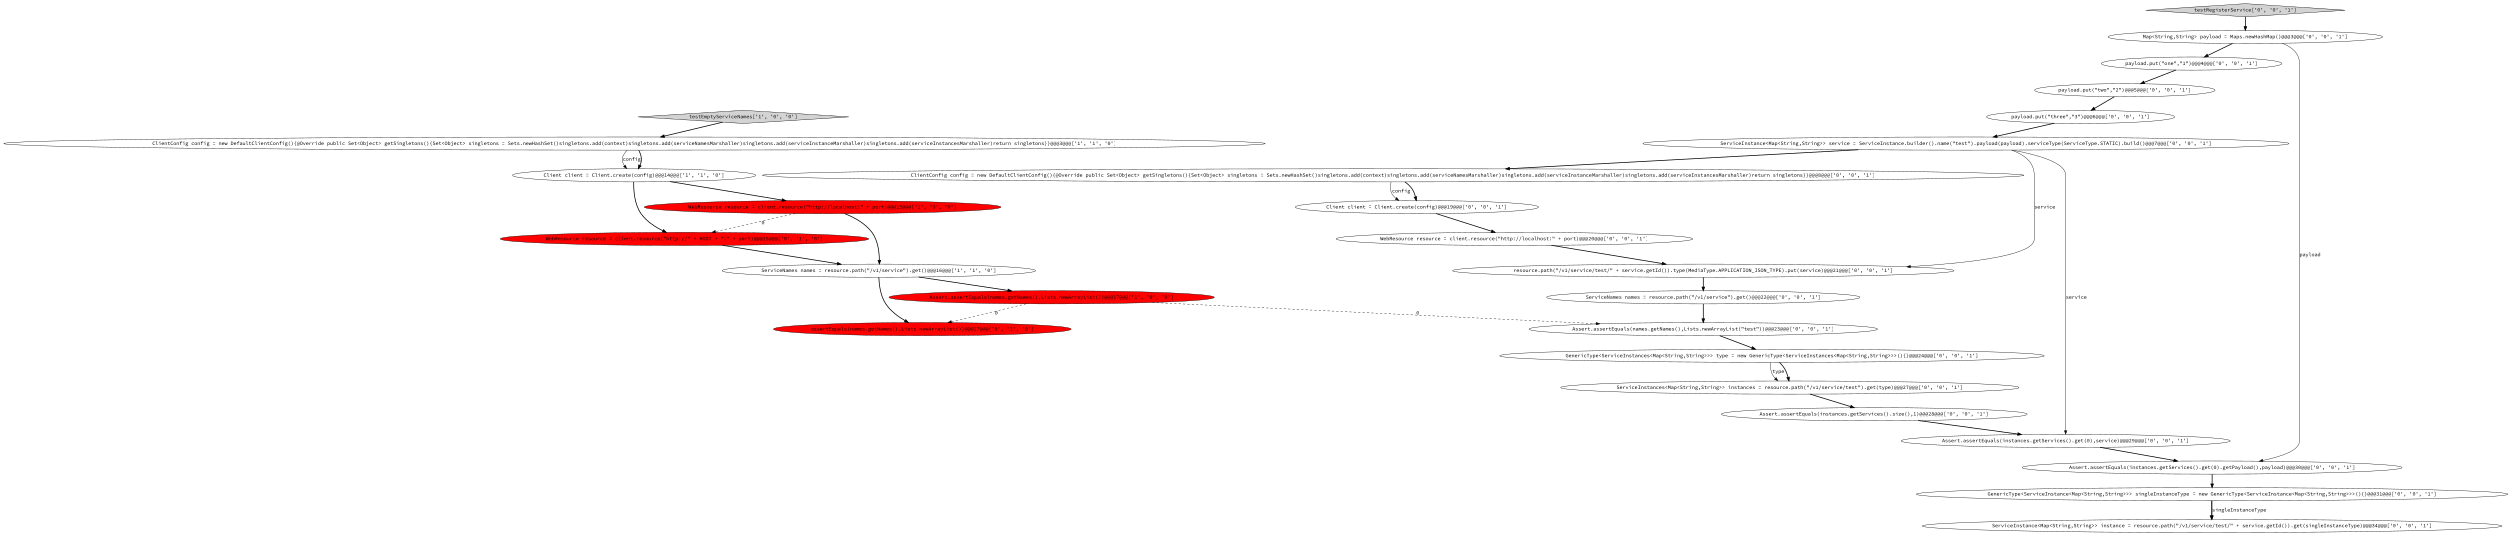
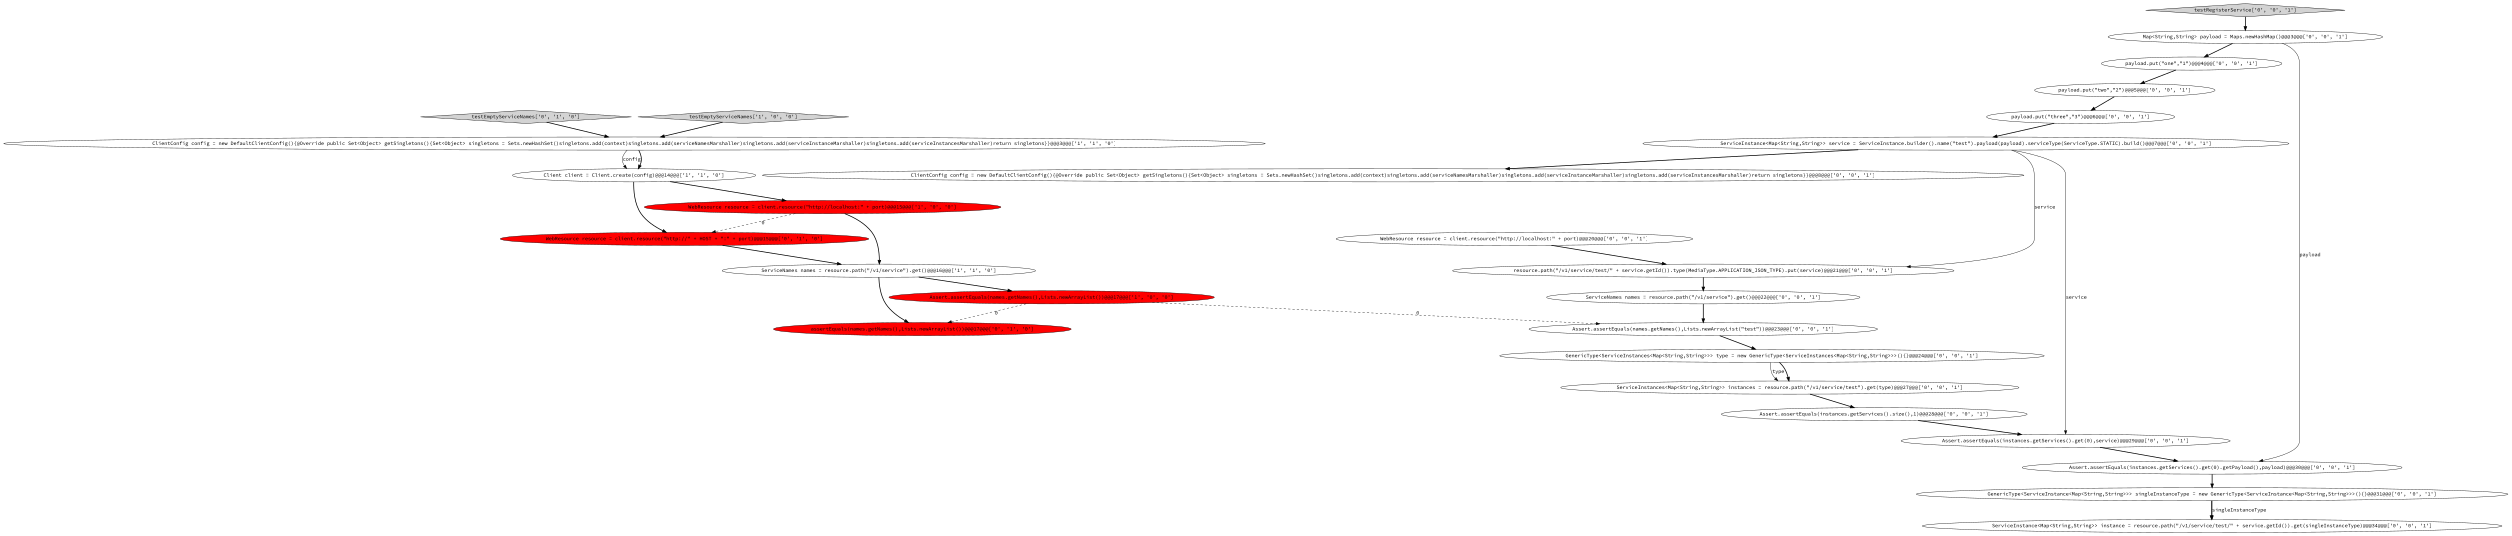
node "testEmptyServiceNames['0', '1', '0']": added
node "Client client = Client.create(config)@@@19@@@['0', '0', '1']": removed
